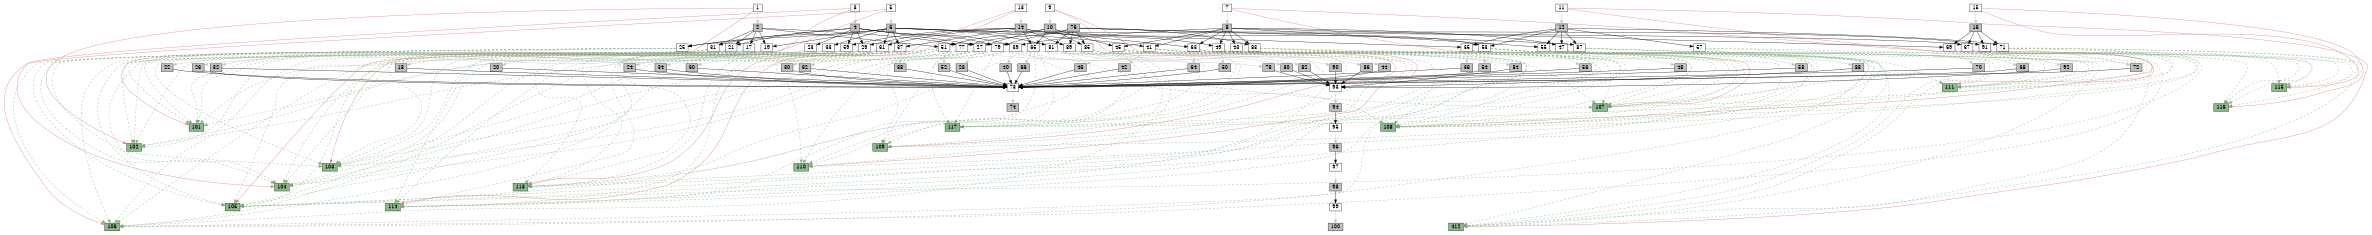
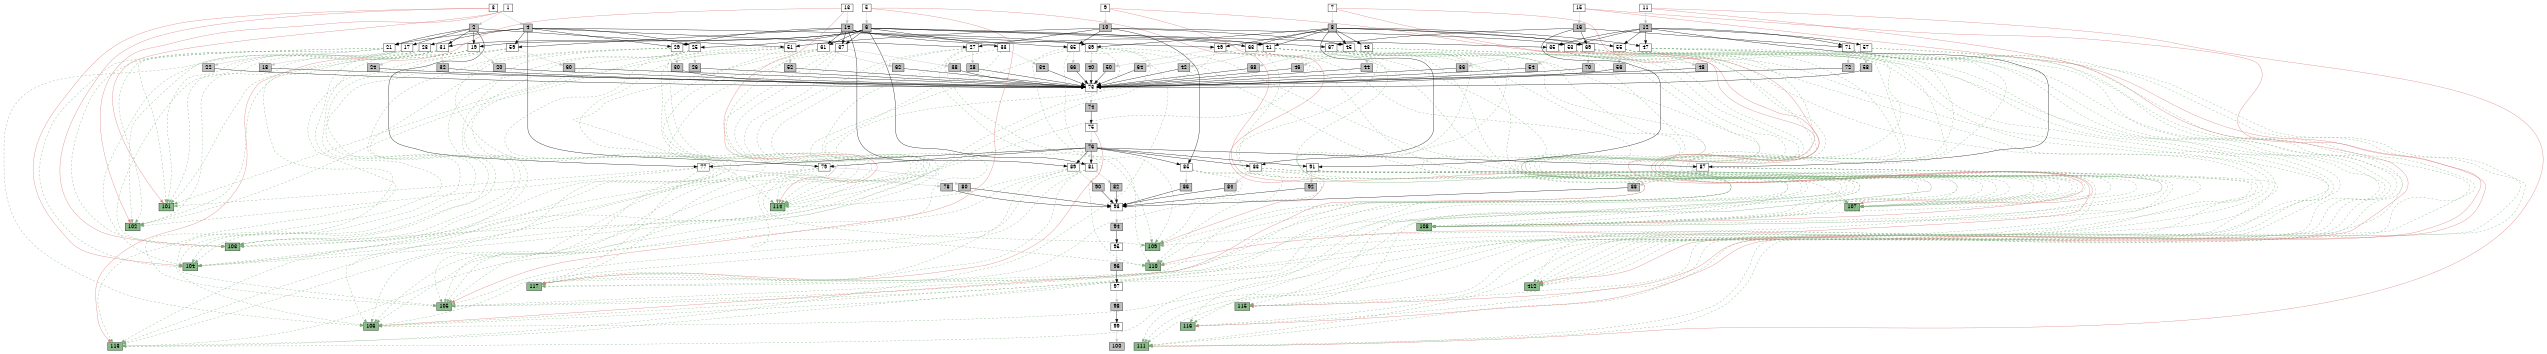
node "75": added
